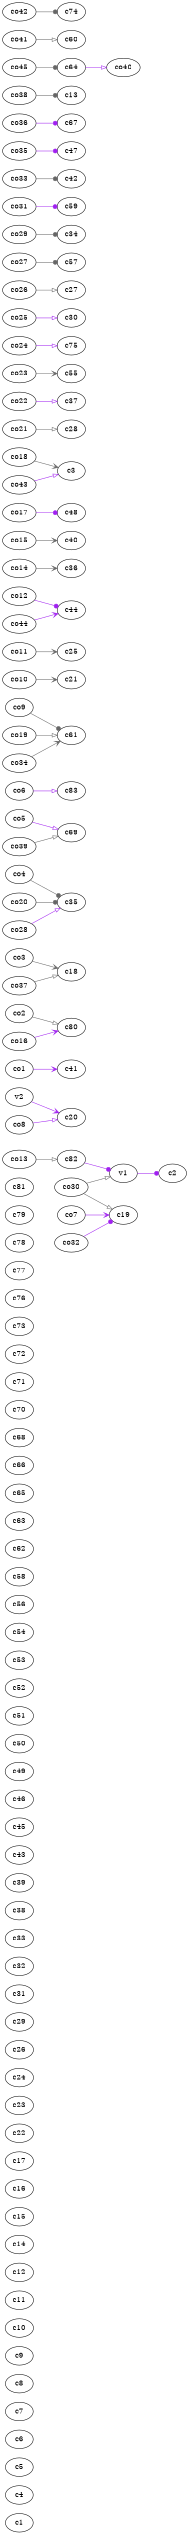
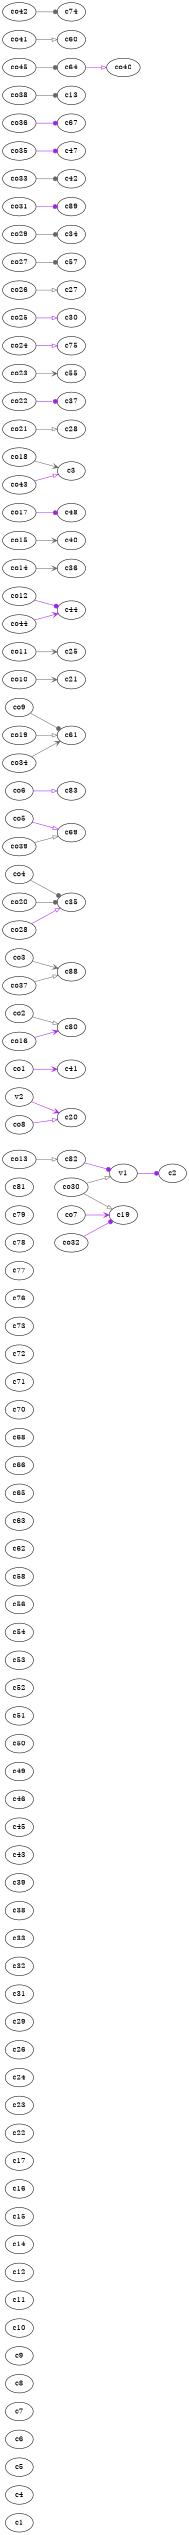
node "c59": label "c59" -> "c89"
edge "co22" -> "c37": arrowhead onormal -> dot
node "c18": label "c18" -> "c88"
